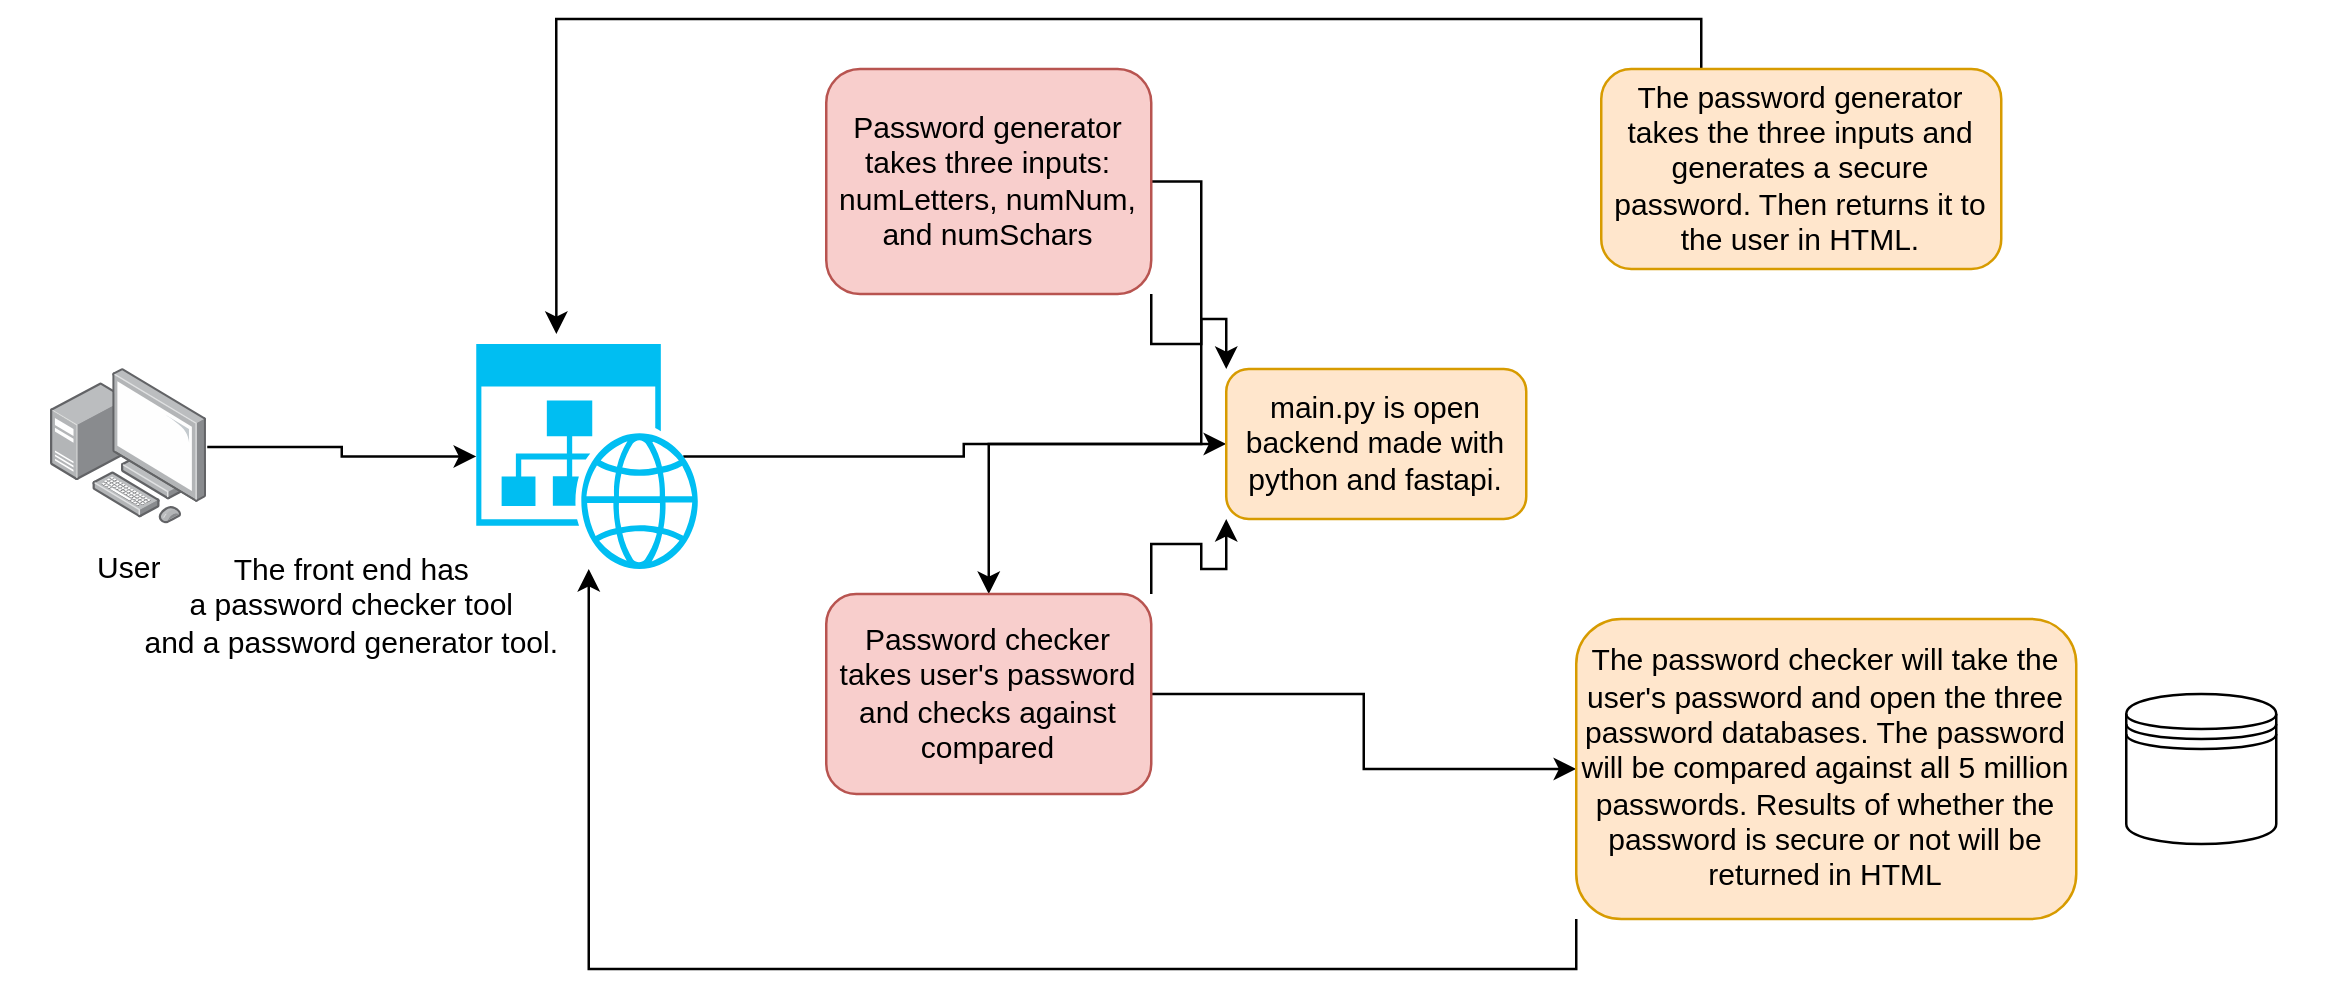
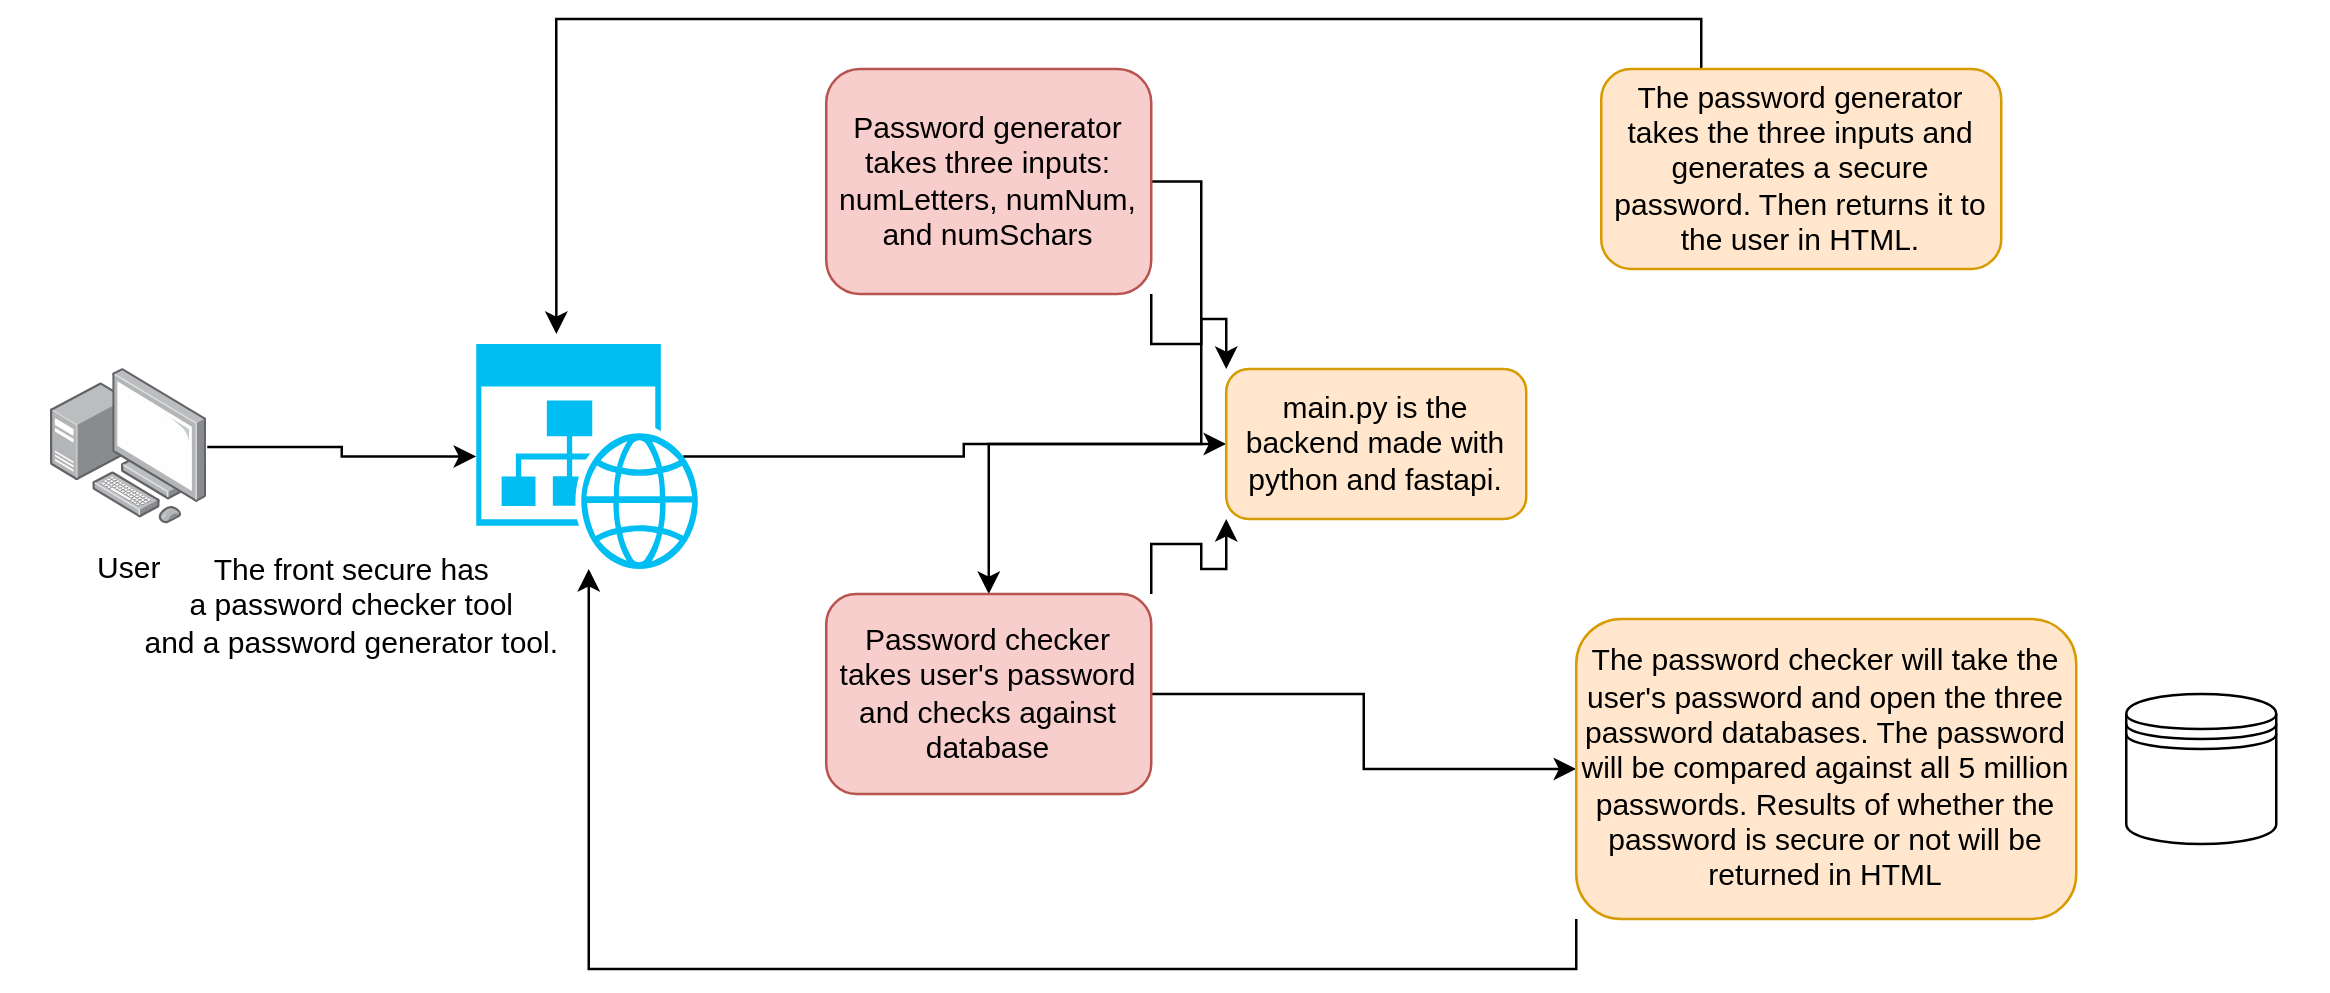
node "main.py is open backend made with python and fastapi.": label "main.py is open backend made with python and fastapi." -> "main.py is the backend made with python and fastapi."
node "The front end has a password checker tool and a password generator tool.": label "The front end has a password checker tool and a password generator tool." -> "The front secure has a password checker tool and a password generator tool."
node "Password checker takes user's password and checks against compared": label "Password checker takes user's password and checks against compared" -> "Password checker takes user's password and checks against database"
